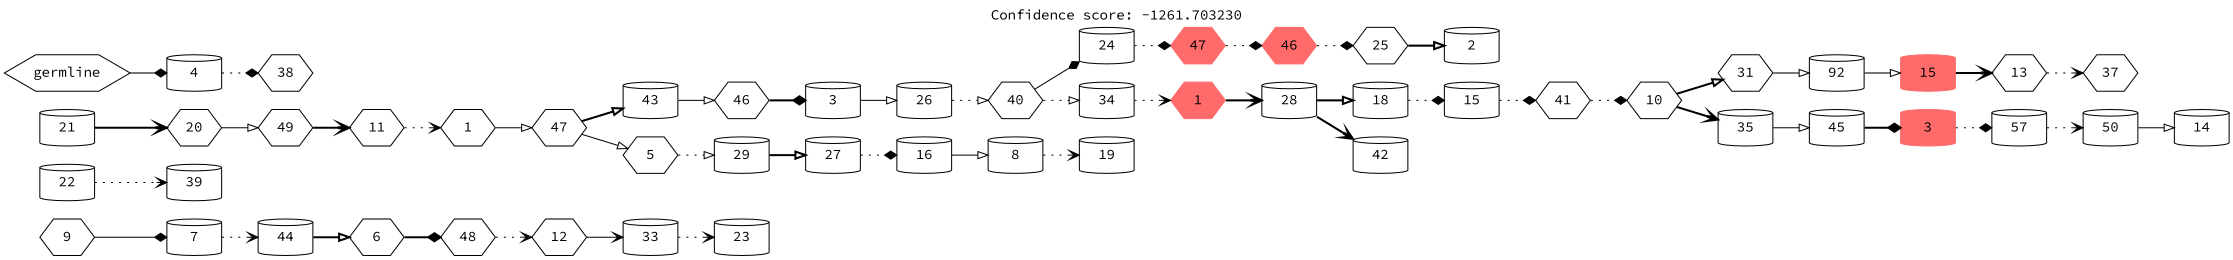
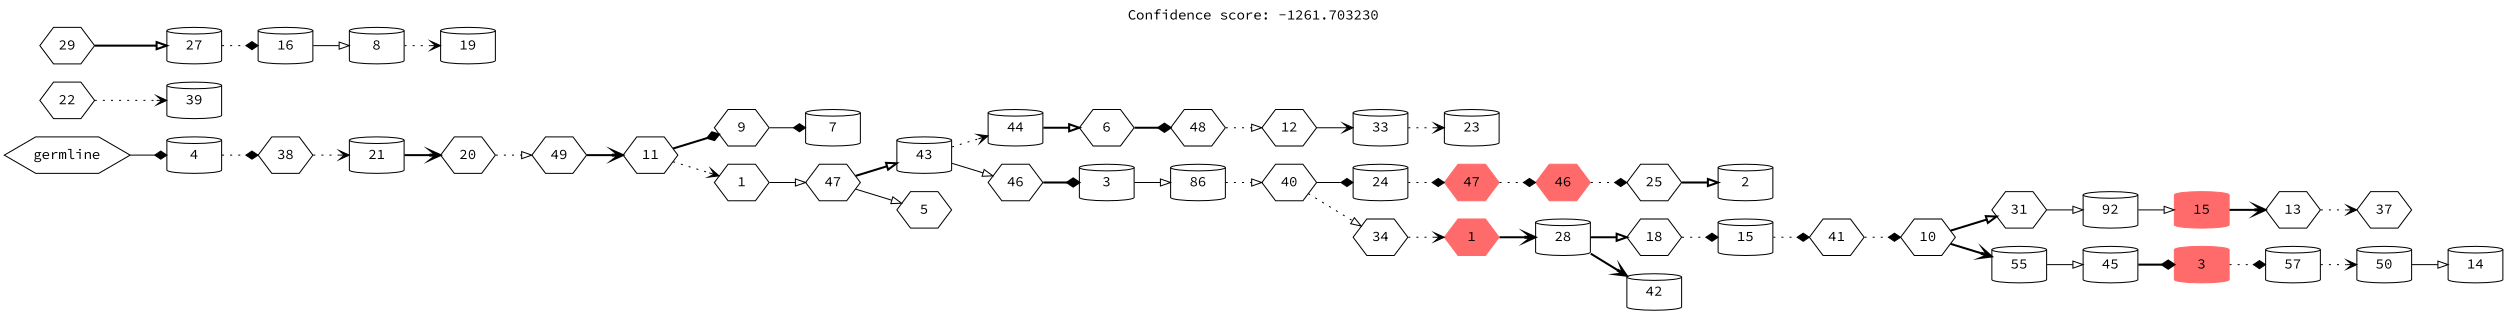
node "26": label "26" -> "86"
node "34": shape cylinder -> hexagon
node "18": shape cylinder -> hexagon
edge "20" -> "49": style solid -> dotted
node "35": label "35" -> "55"
edge "11" -> "9": added
edge "38" -> "21": added
edge "5" -> "29": removed
node "29": shape cylinder -> hexagon
node "22": shape cylinder -> hexagon
edge "7" -> "44": now "43" -> "44"
edge "48" -> "12": arrowhead vee -> onormal
